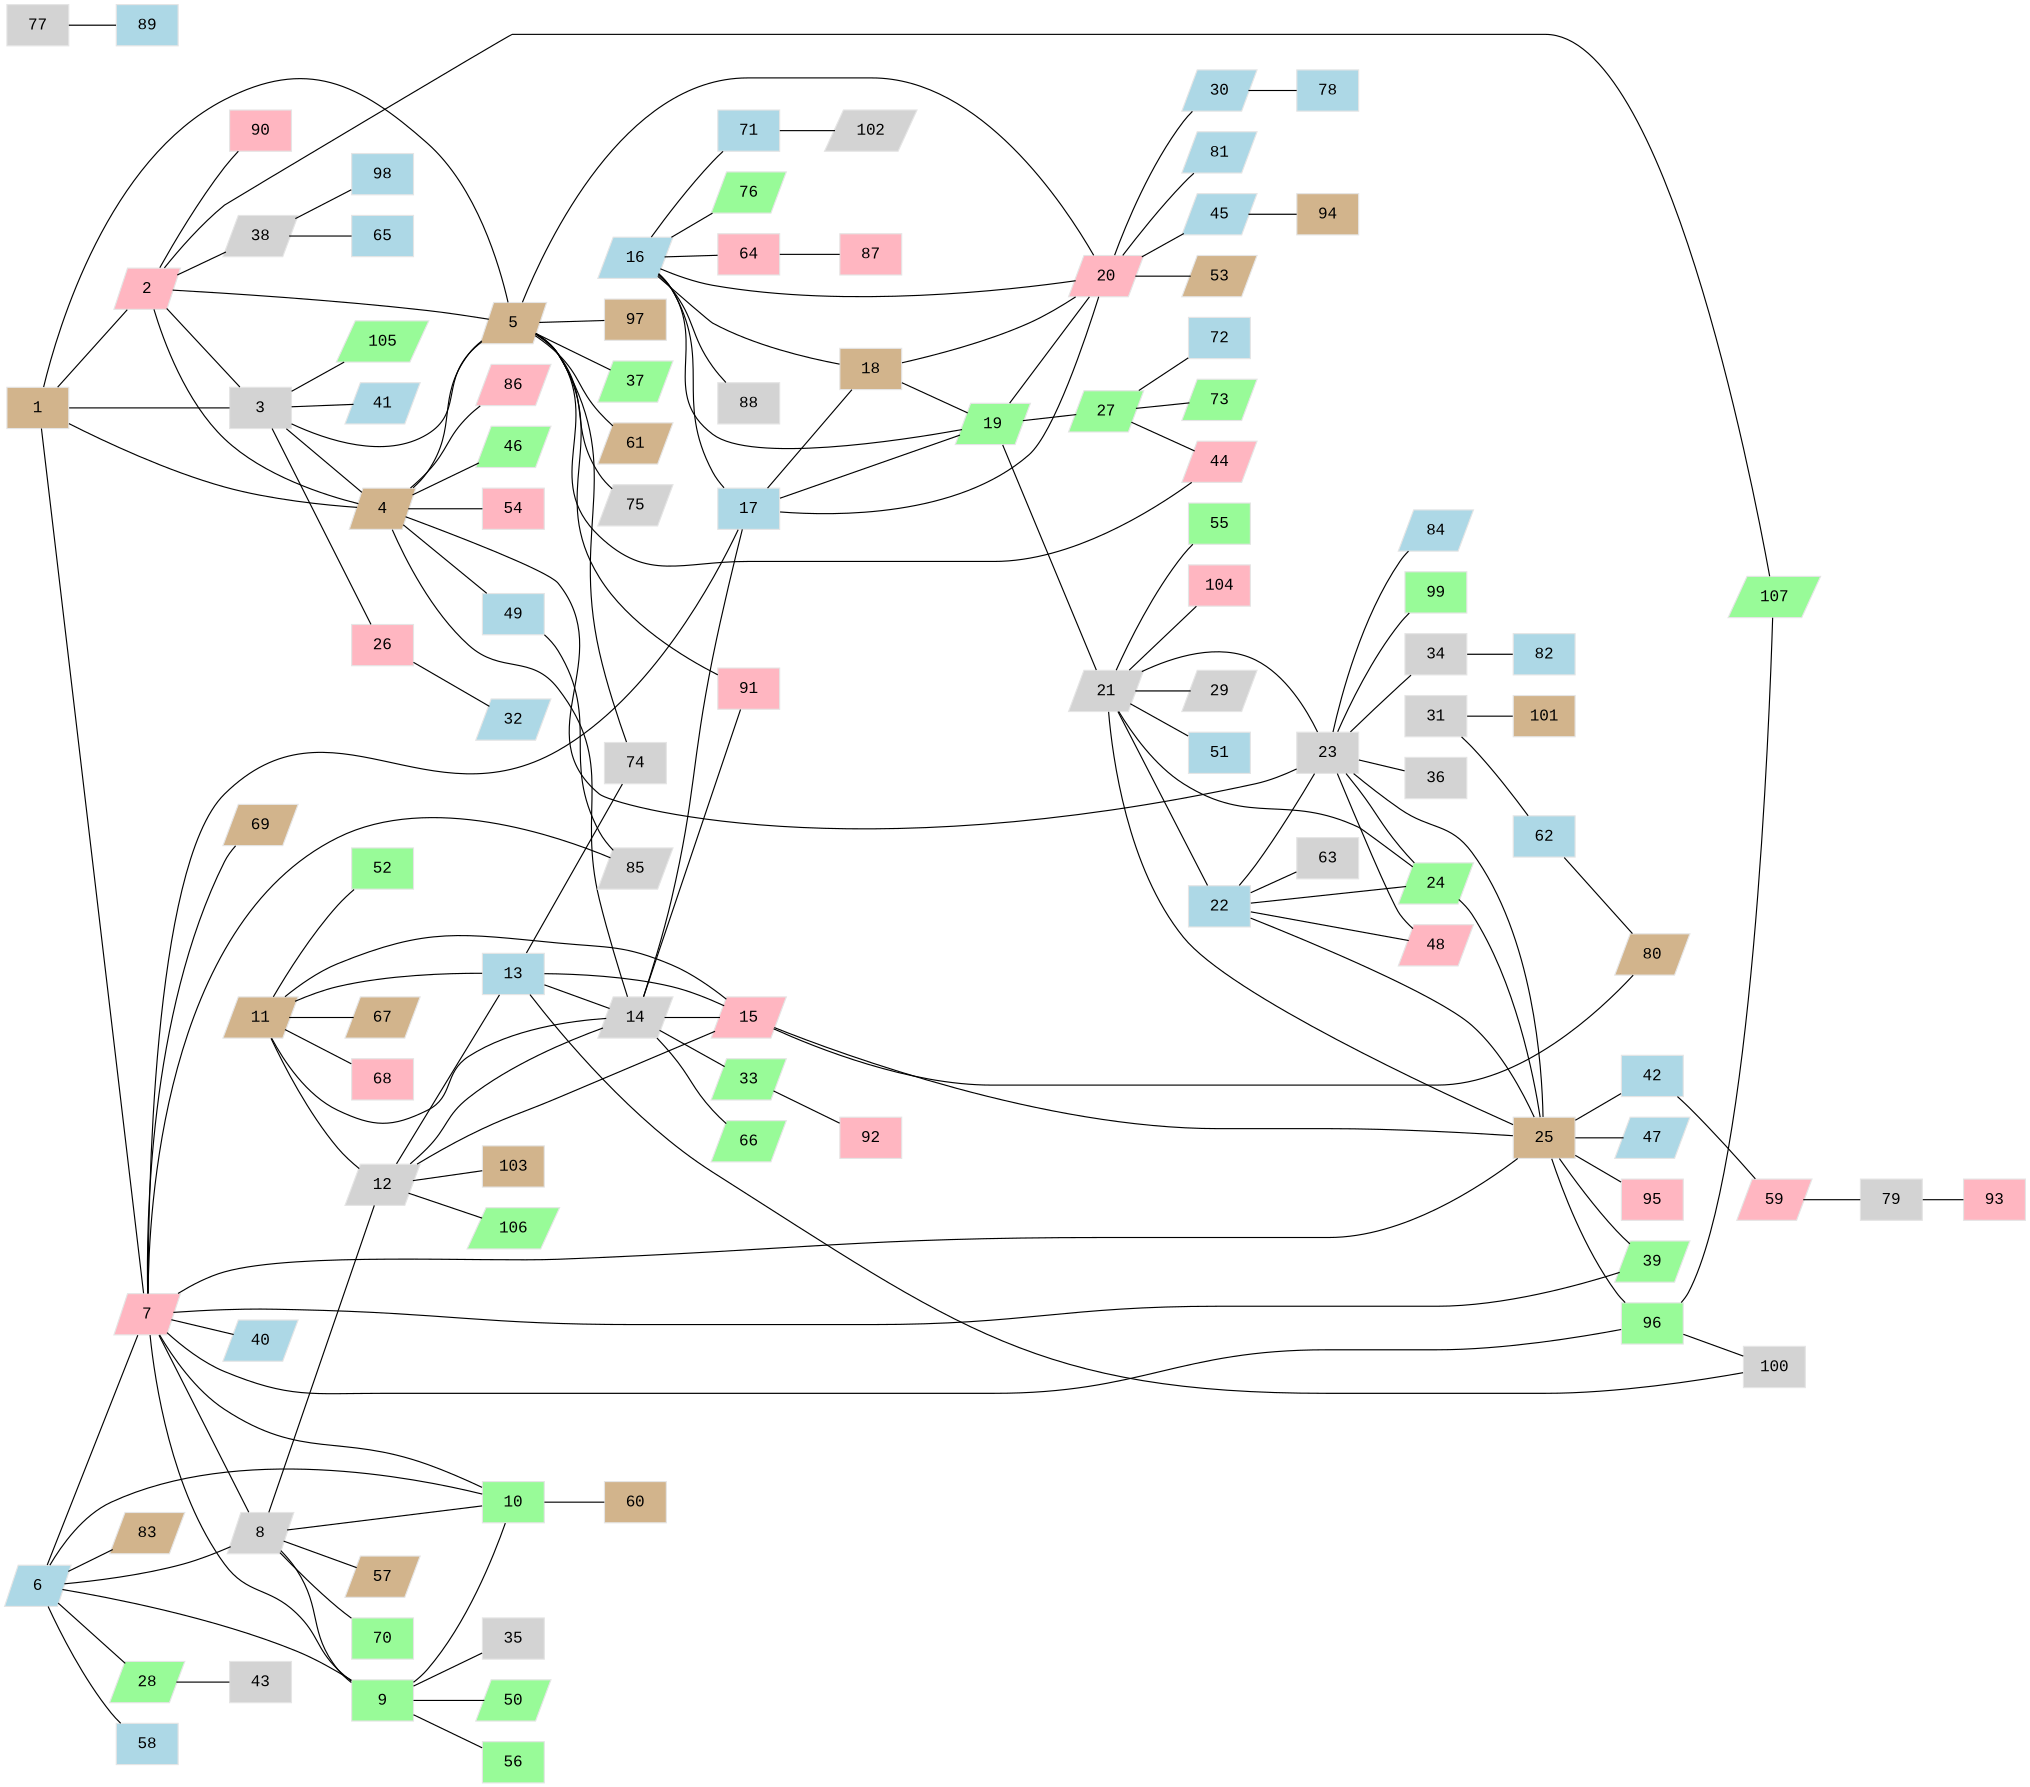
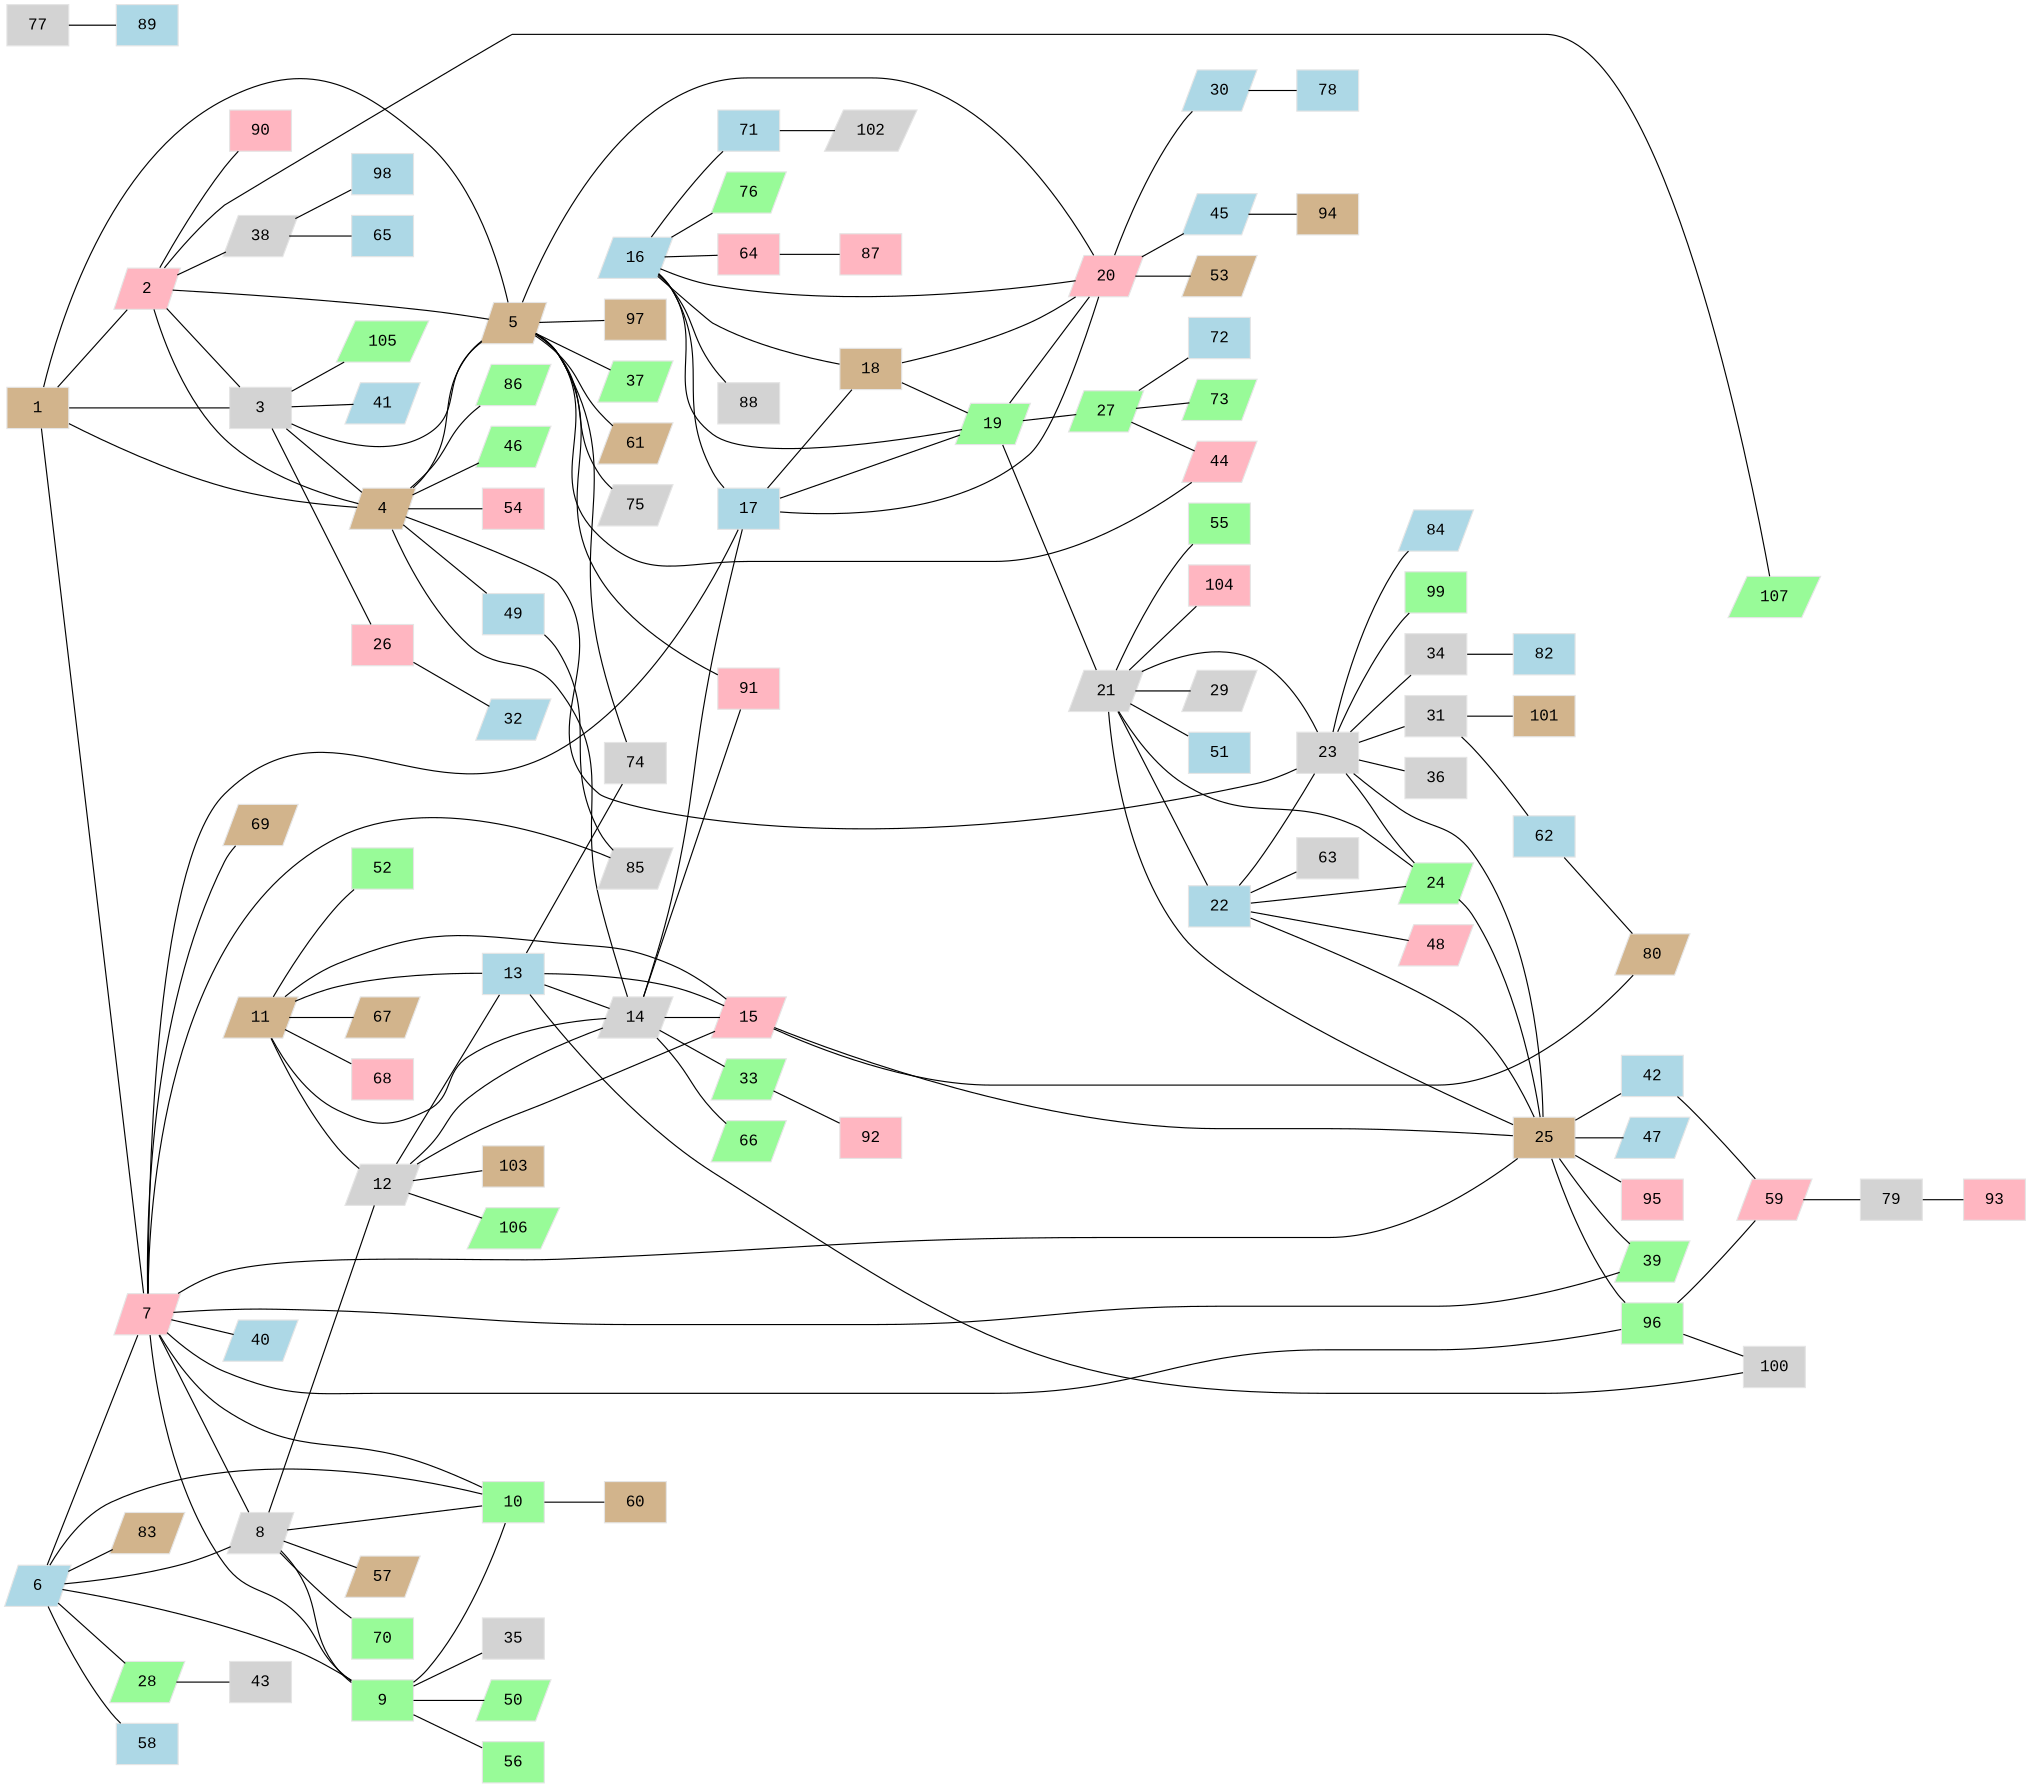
node "81": removed
node "86": fillcolor lightpink -> palegreen
edge "23" -- "48": now "23" -- "31"
edge "107" -- "96": now "59" -- "96"
